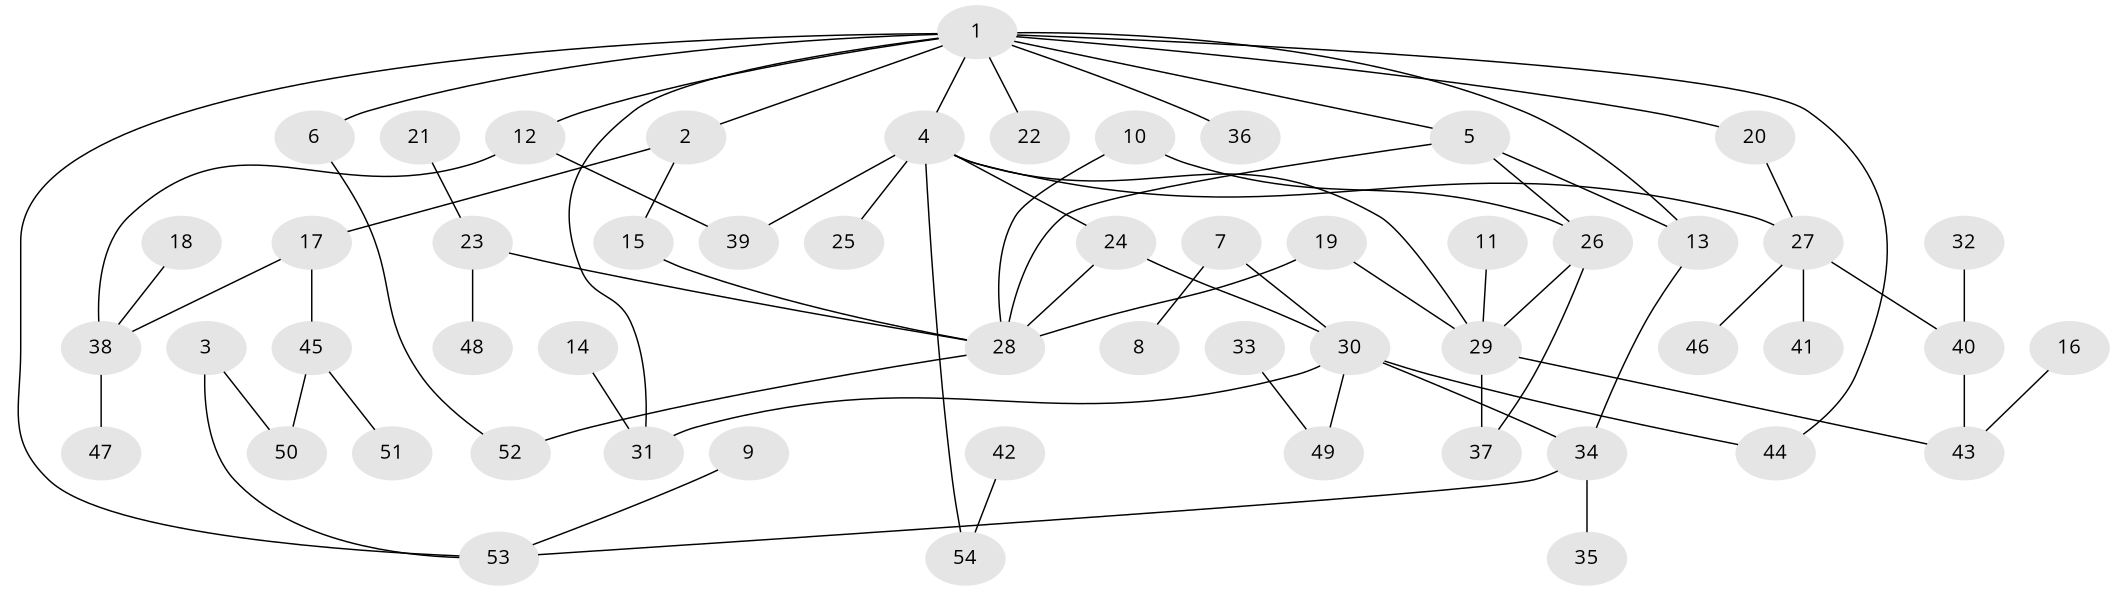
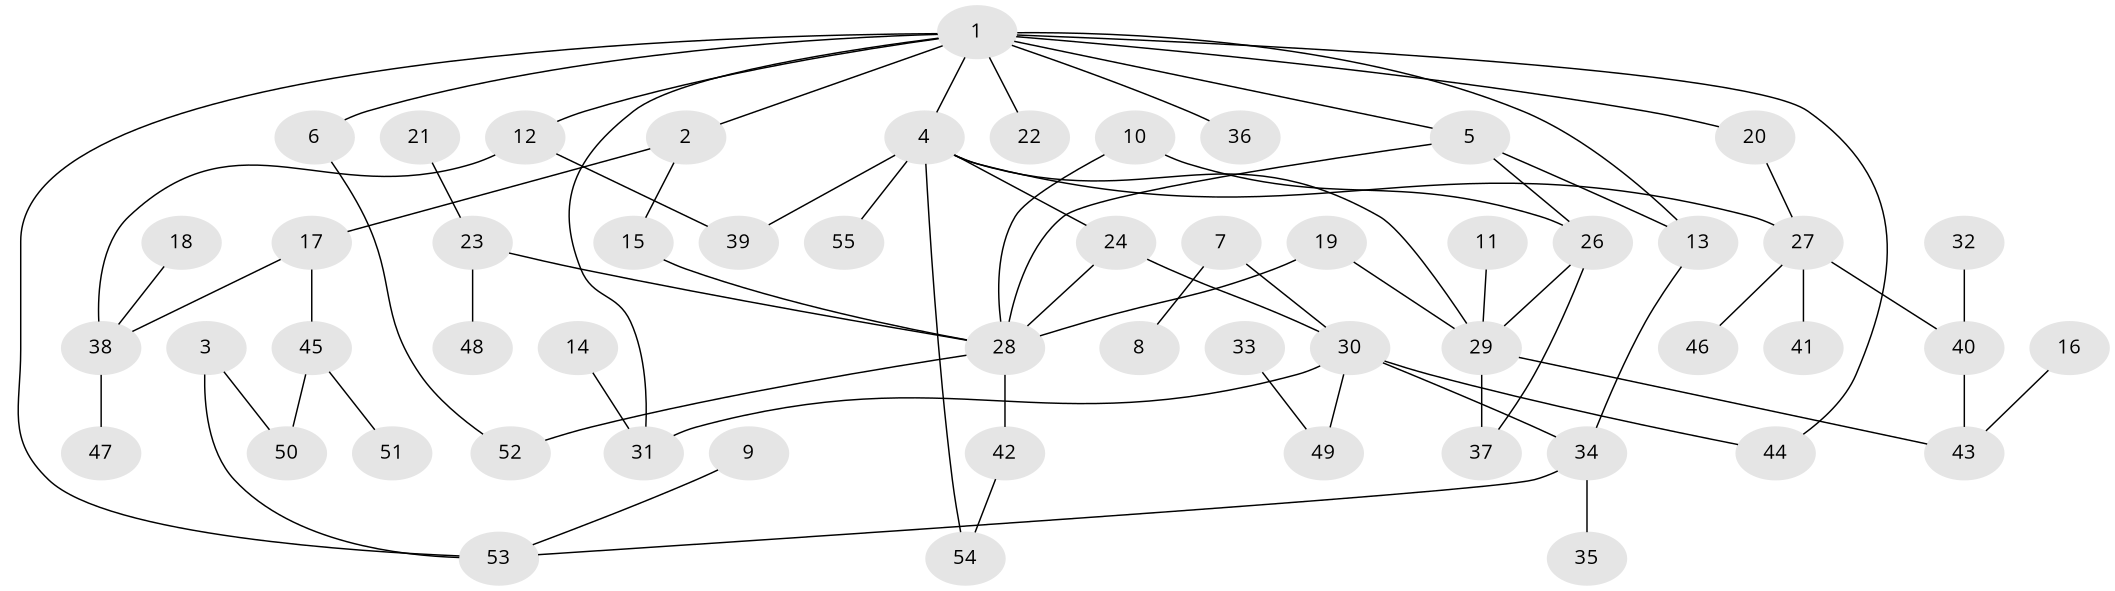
node "25": label "25" -> "55"
edge "28" -- "42": added
